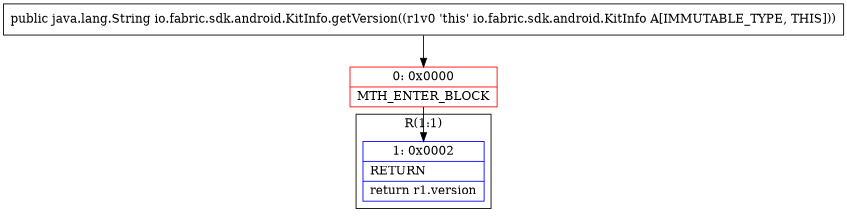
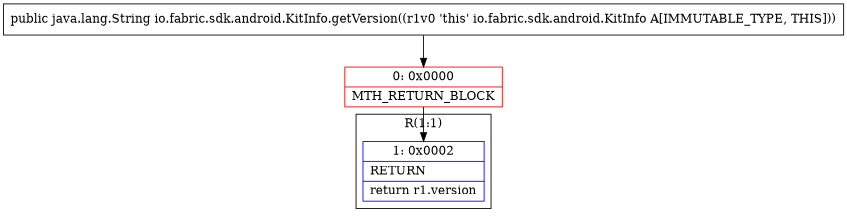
node "0: 0x0000": text "MTH_ENTER_BLOCK" -> "MTH_RETURN_BLOCK"
